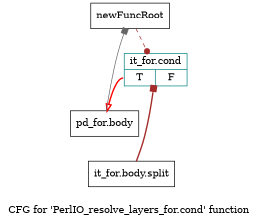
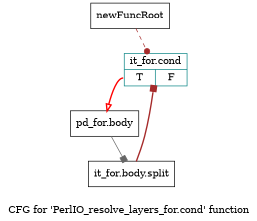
edge "pd_for.body" -> "newFuncRoot": now "pd_for.body" -> "it_for.body.split"
